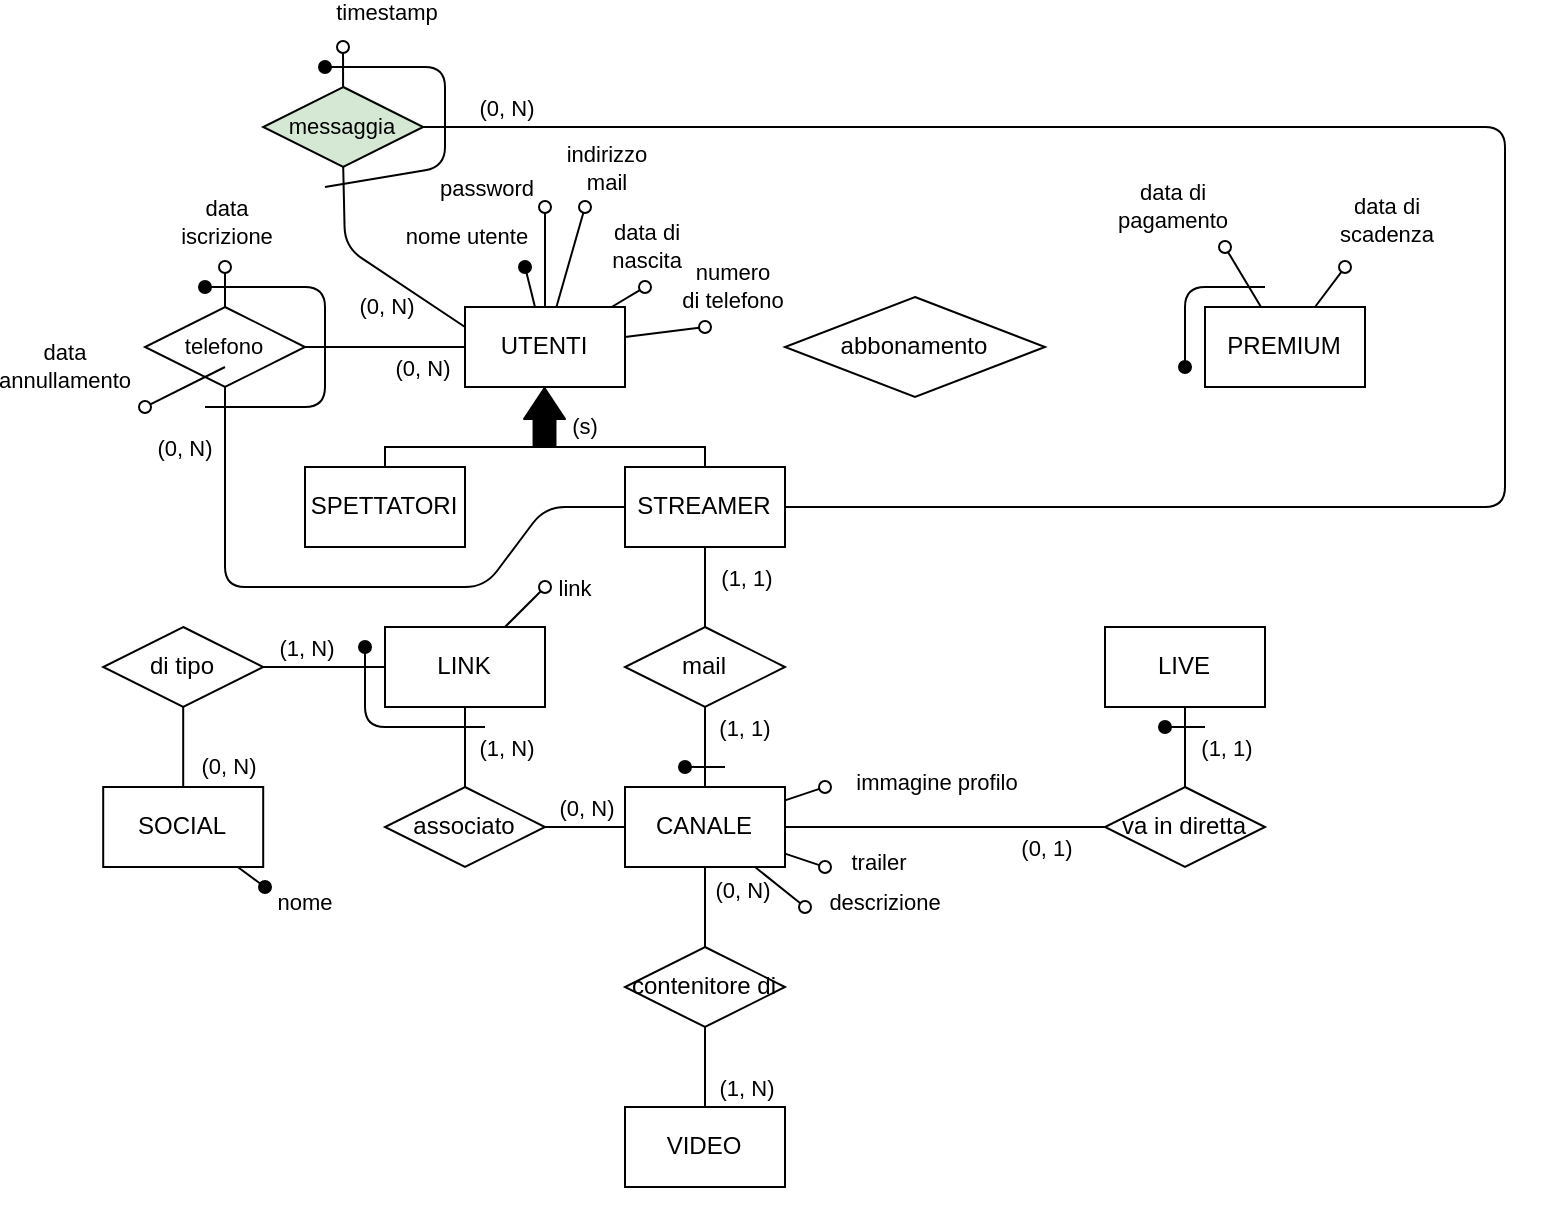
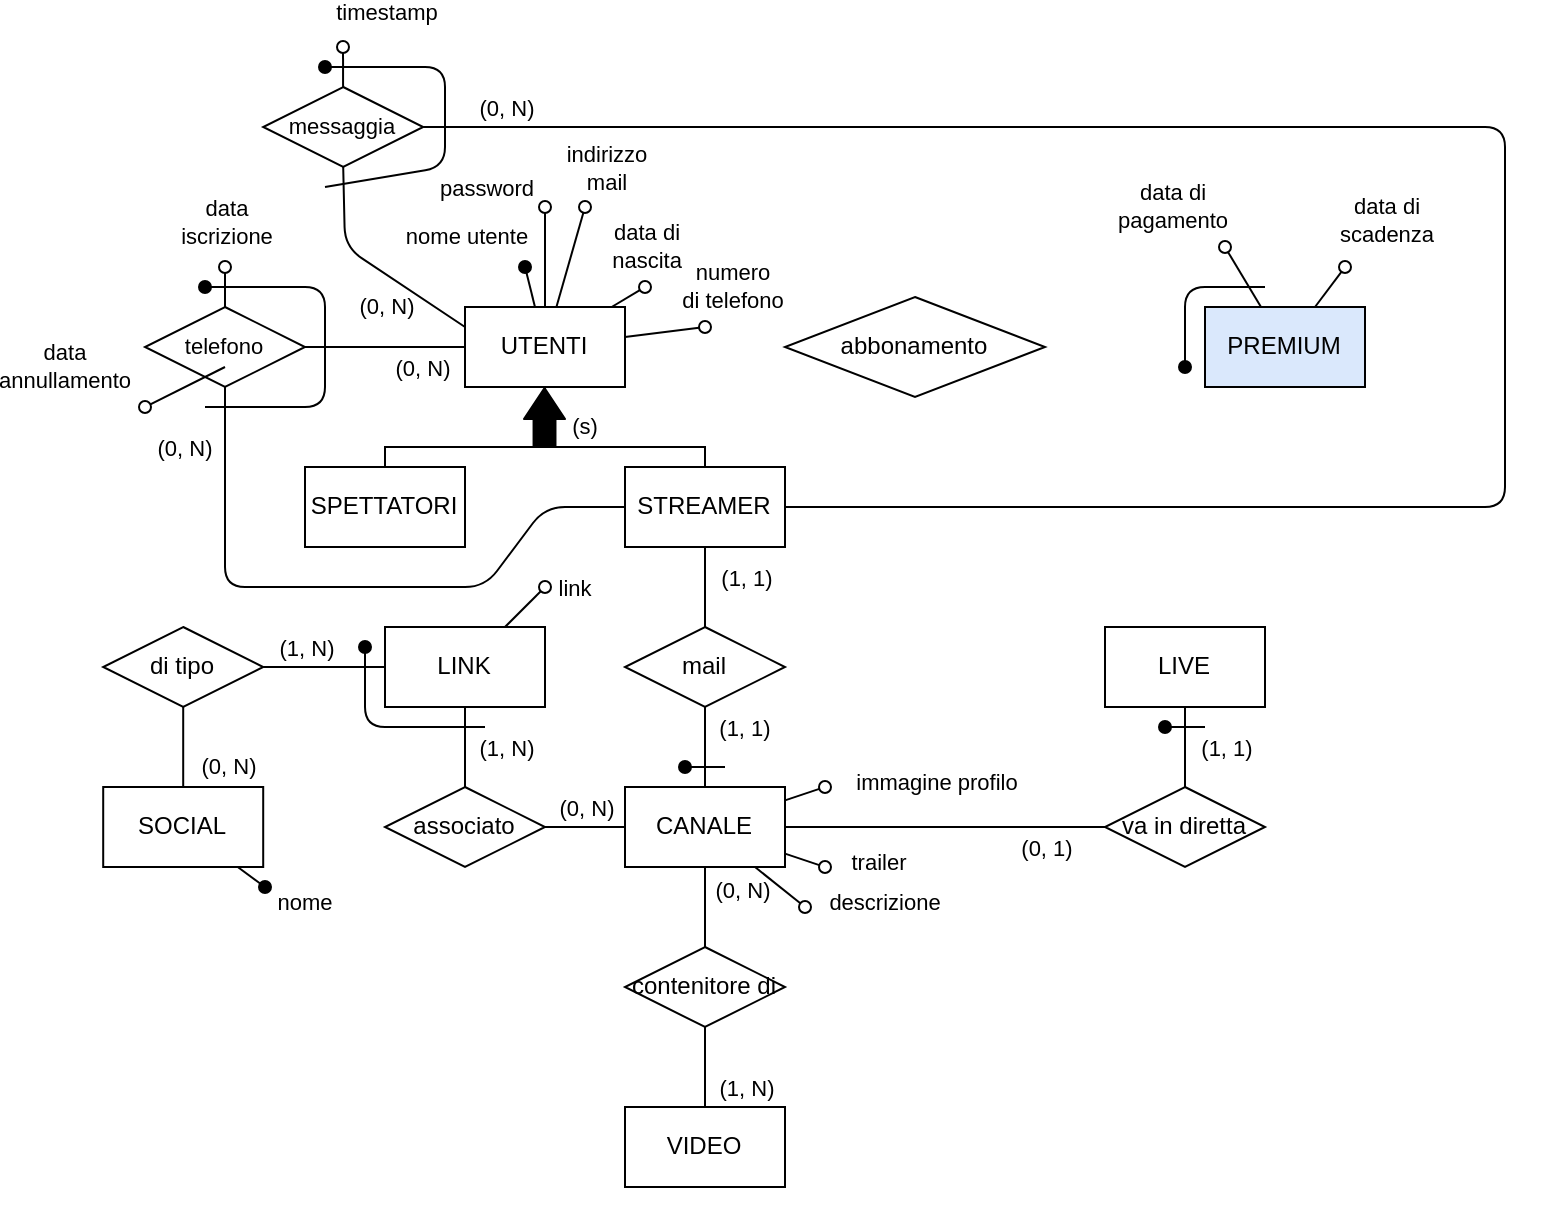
node "messaggia": fillcolor #d5e8d4 -> #ffffff
node "PREMIUM": fillcolor #ffffff -> #dae8fc
